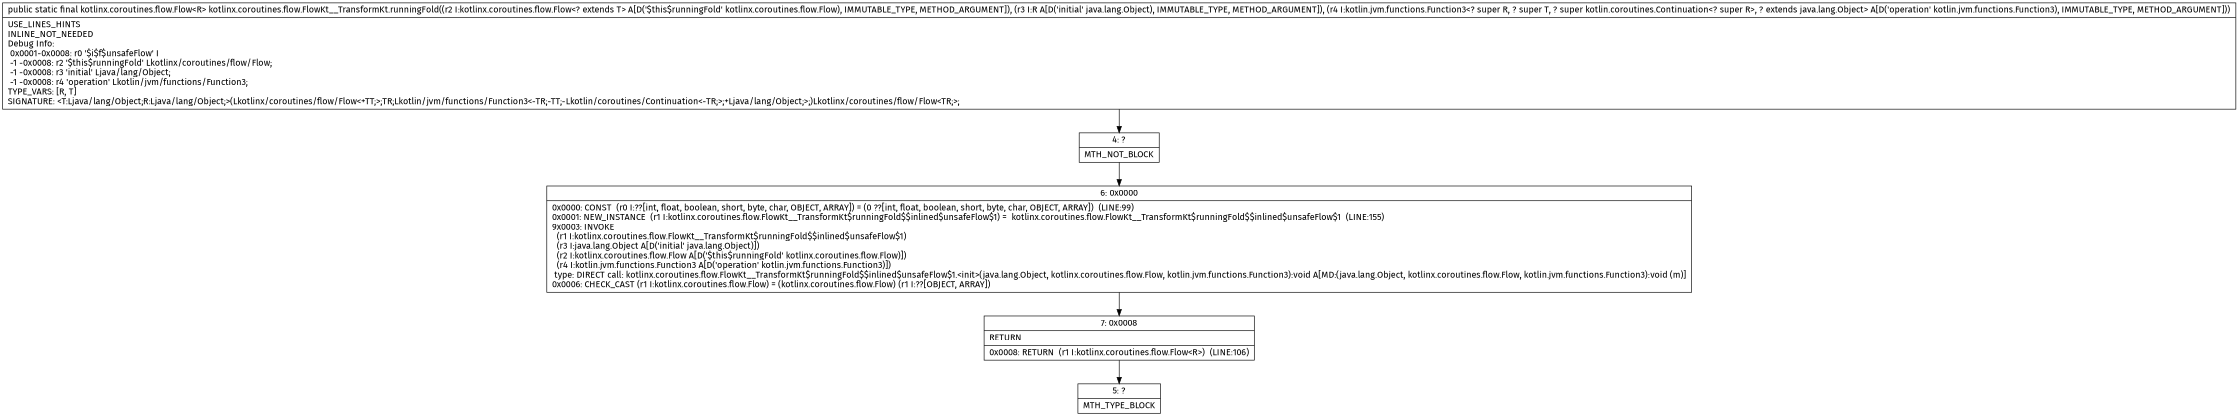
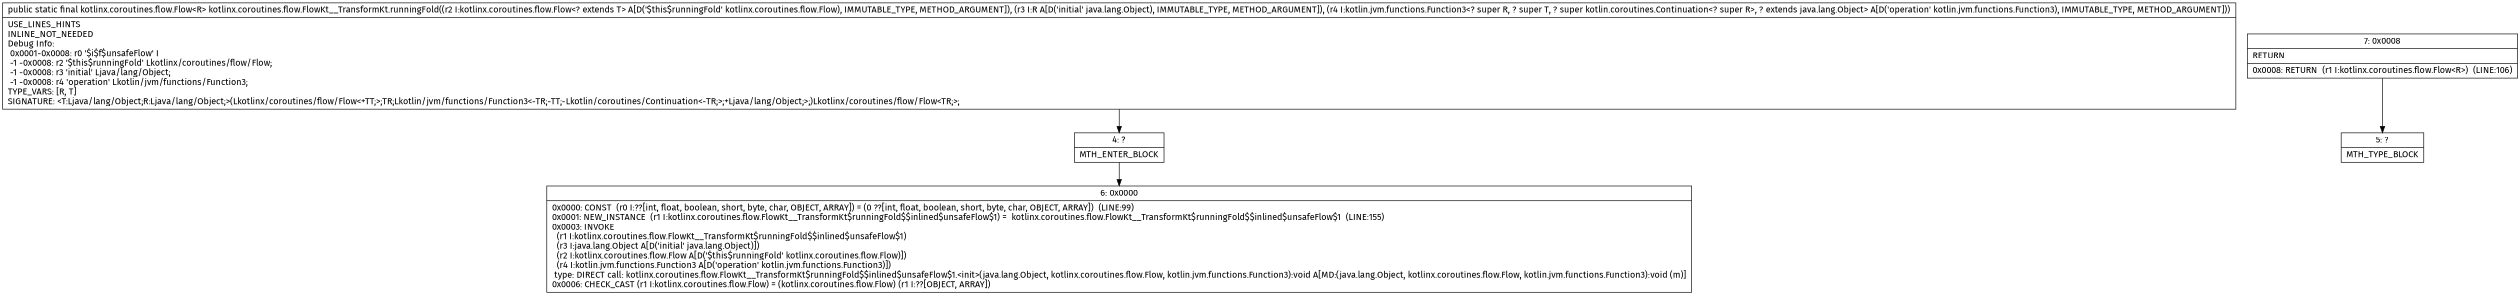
node "4: ?": text "MTH_NOT_BLOCK" -> "MTH_ENTER_BLOCK"
node "6: 0x0000": text "9x0003: INVOKE" -> "0x0003: INVOKE"
edge "6: 0x0000" -> "7: 0x0008": removed
